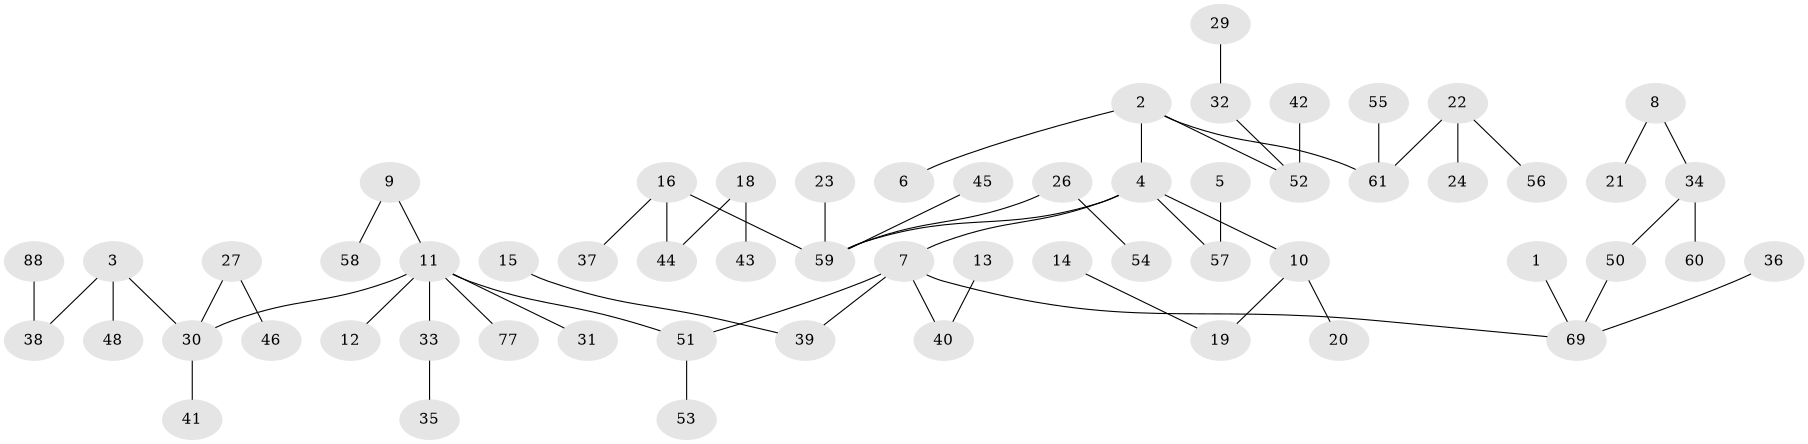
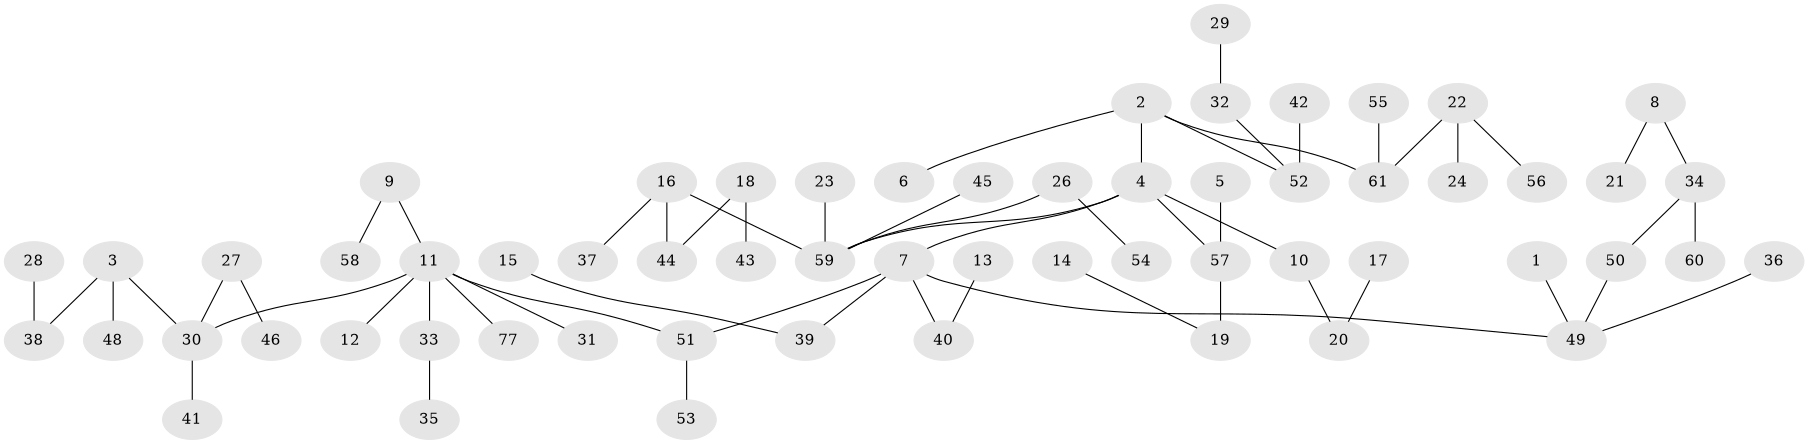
node "88": label "88" -> "28"
node "17": added
edge "10" -- "19": now "57" -- "19"
node "69": label "69" -> "49"
